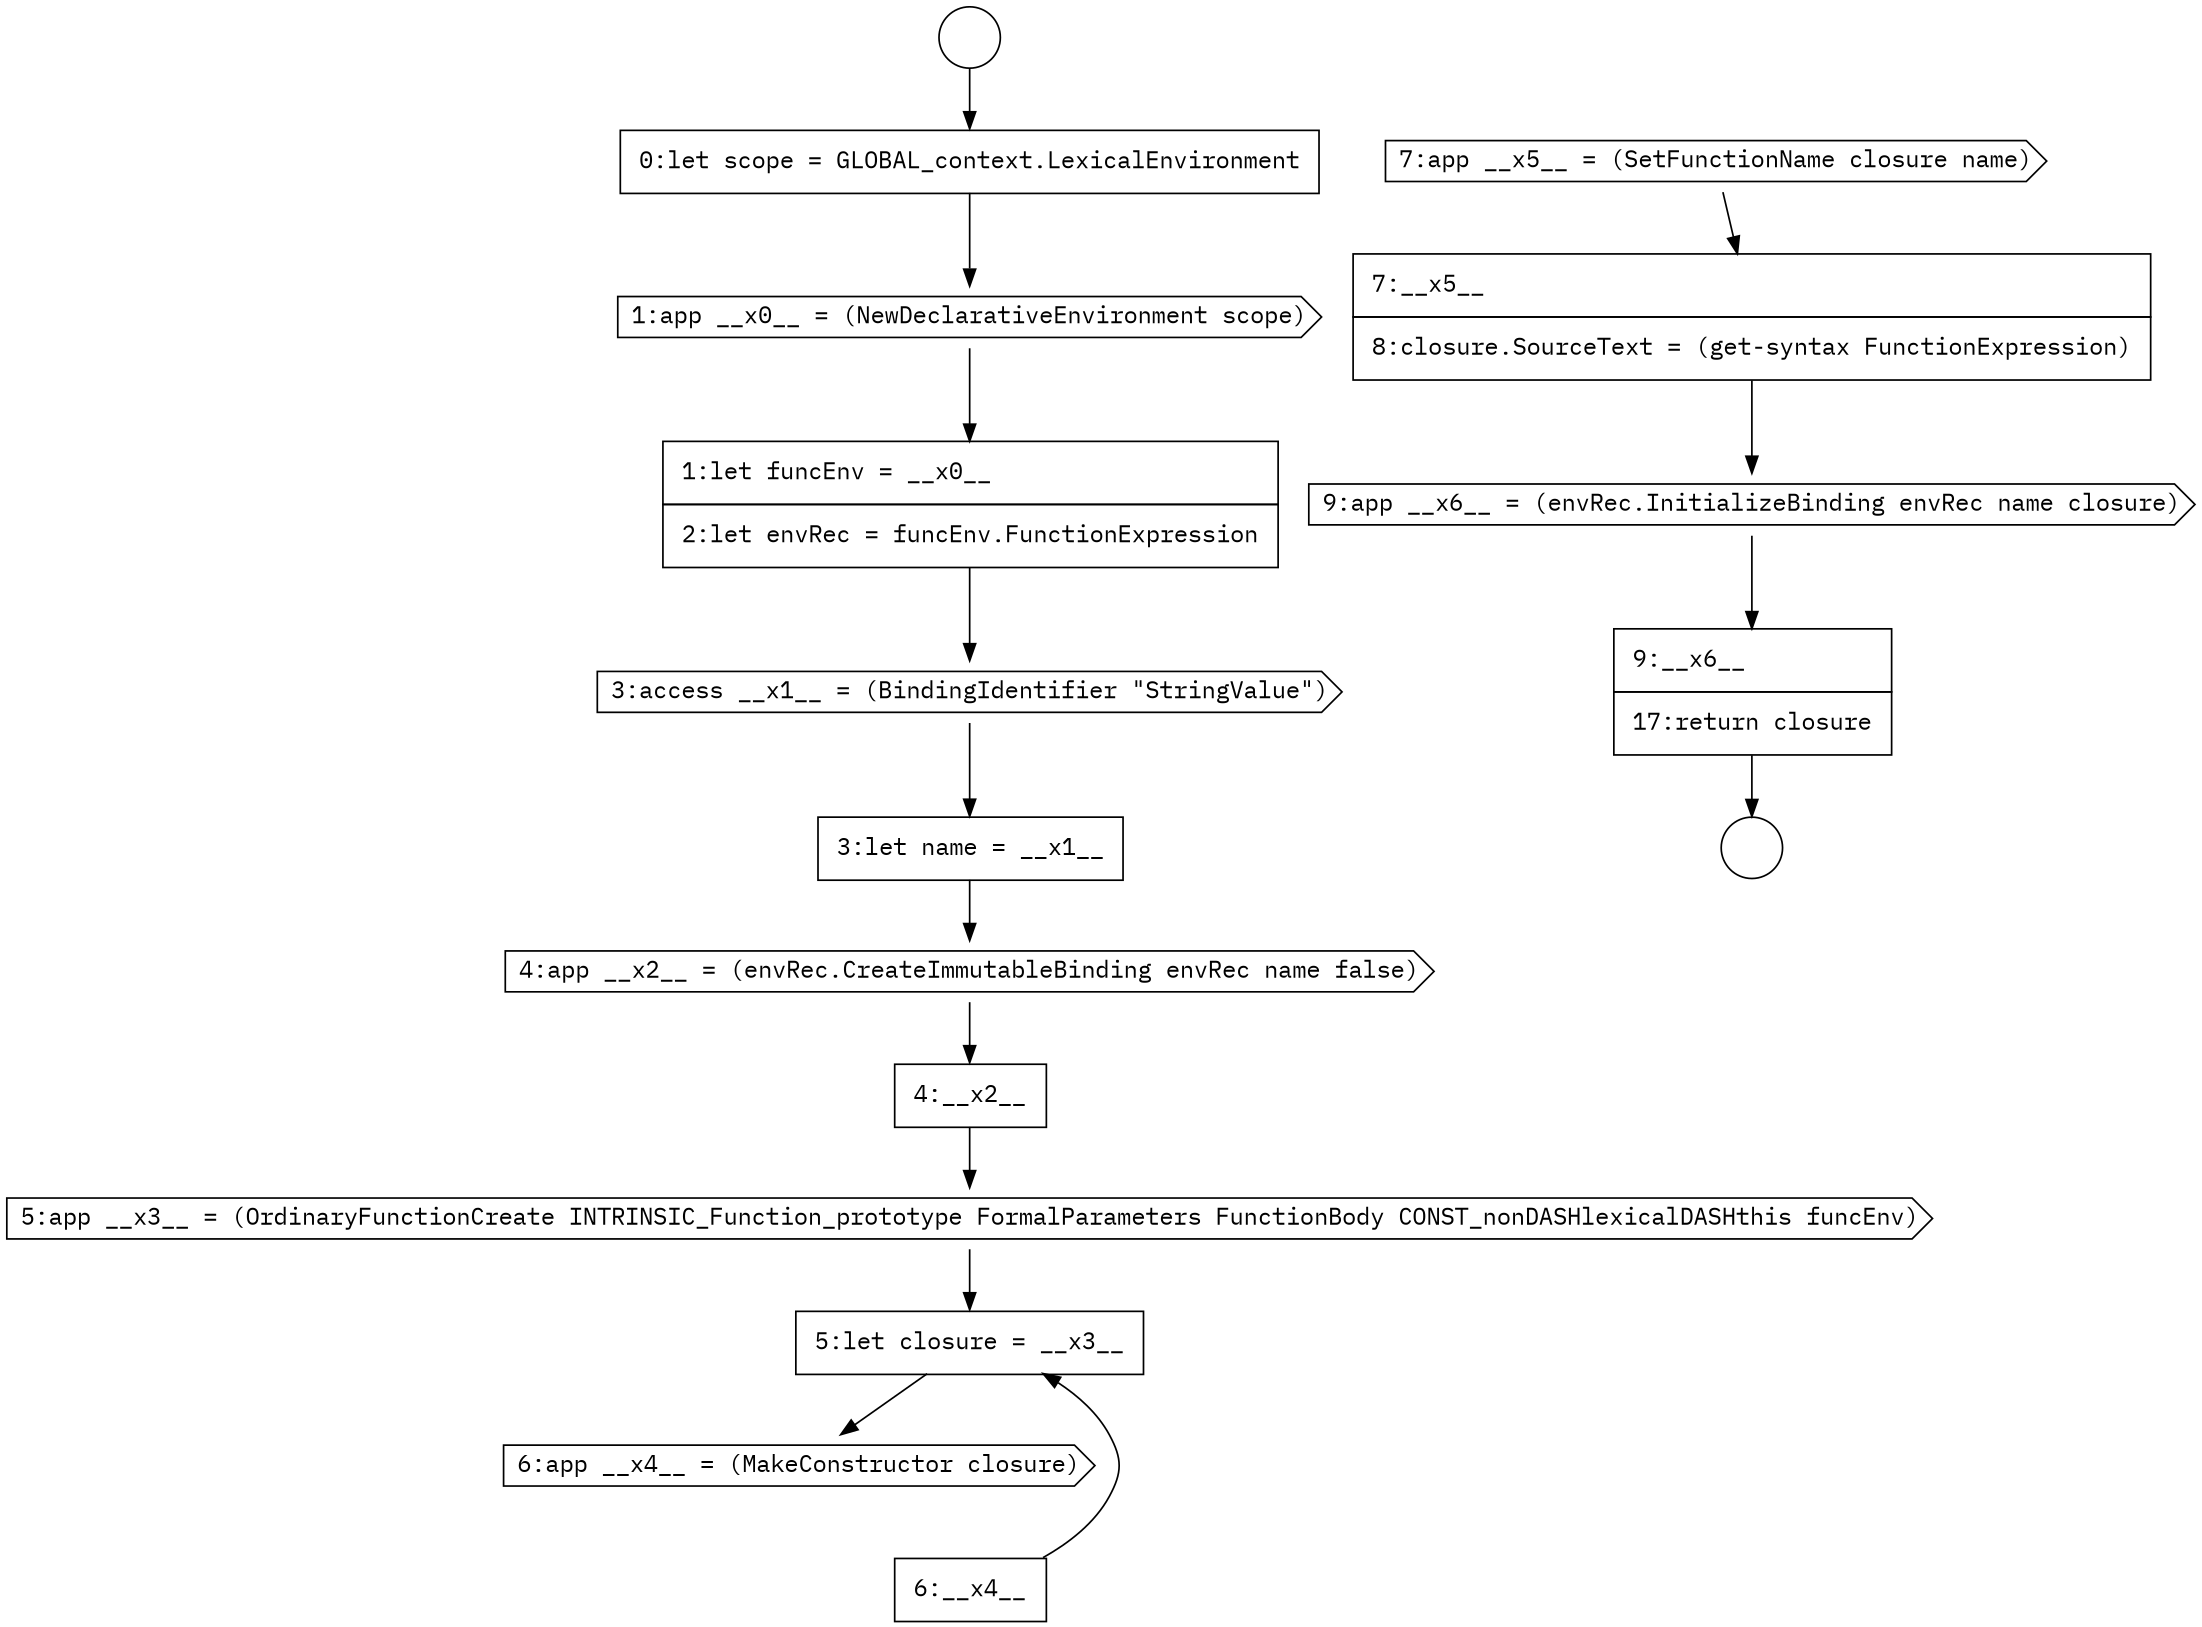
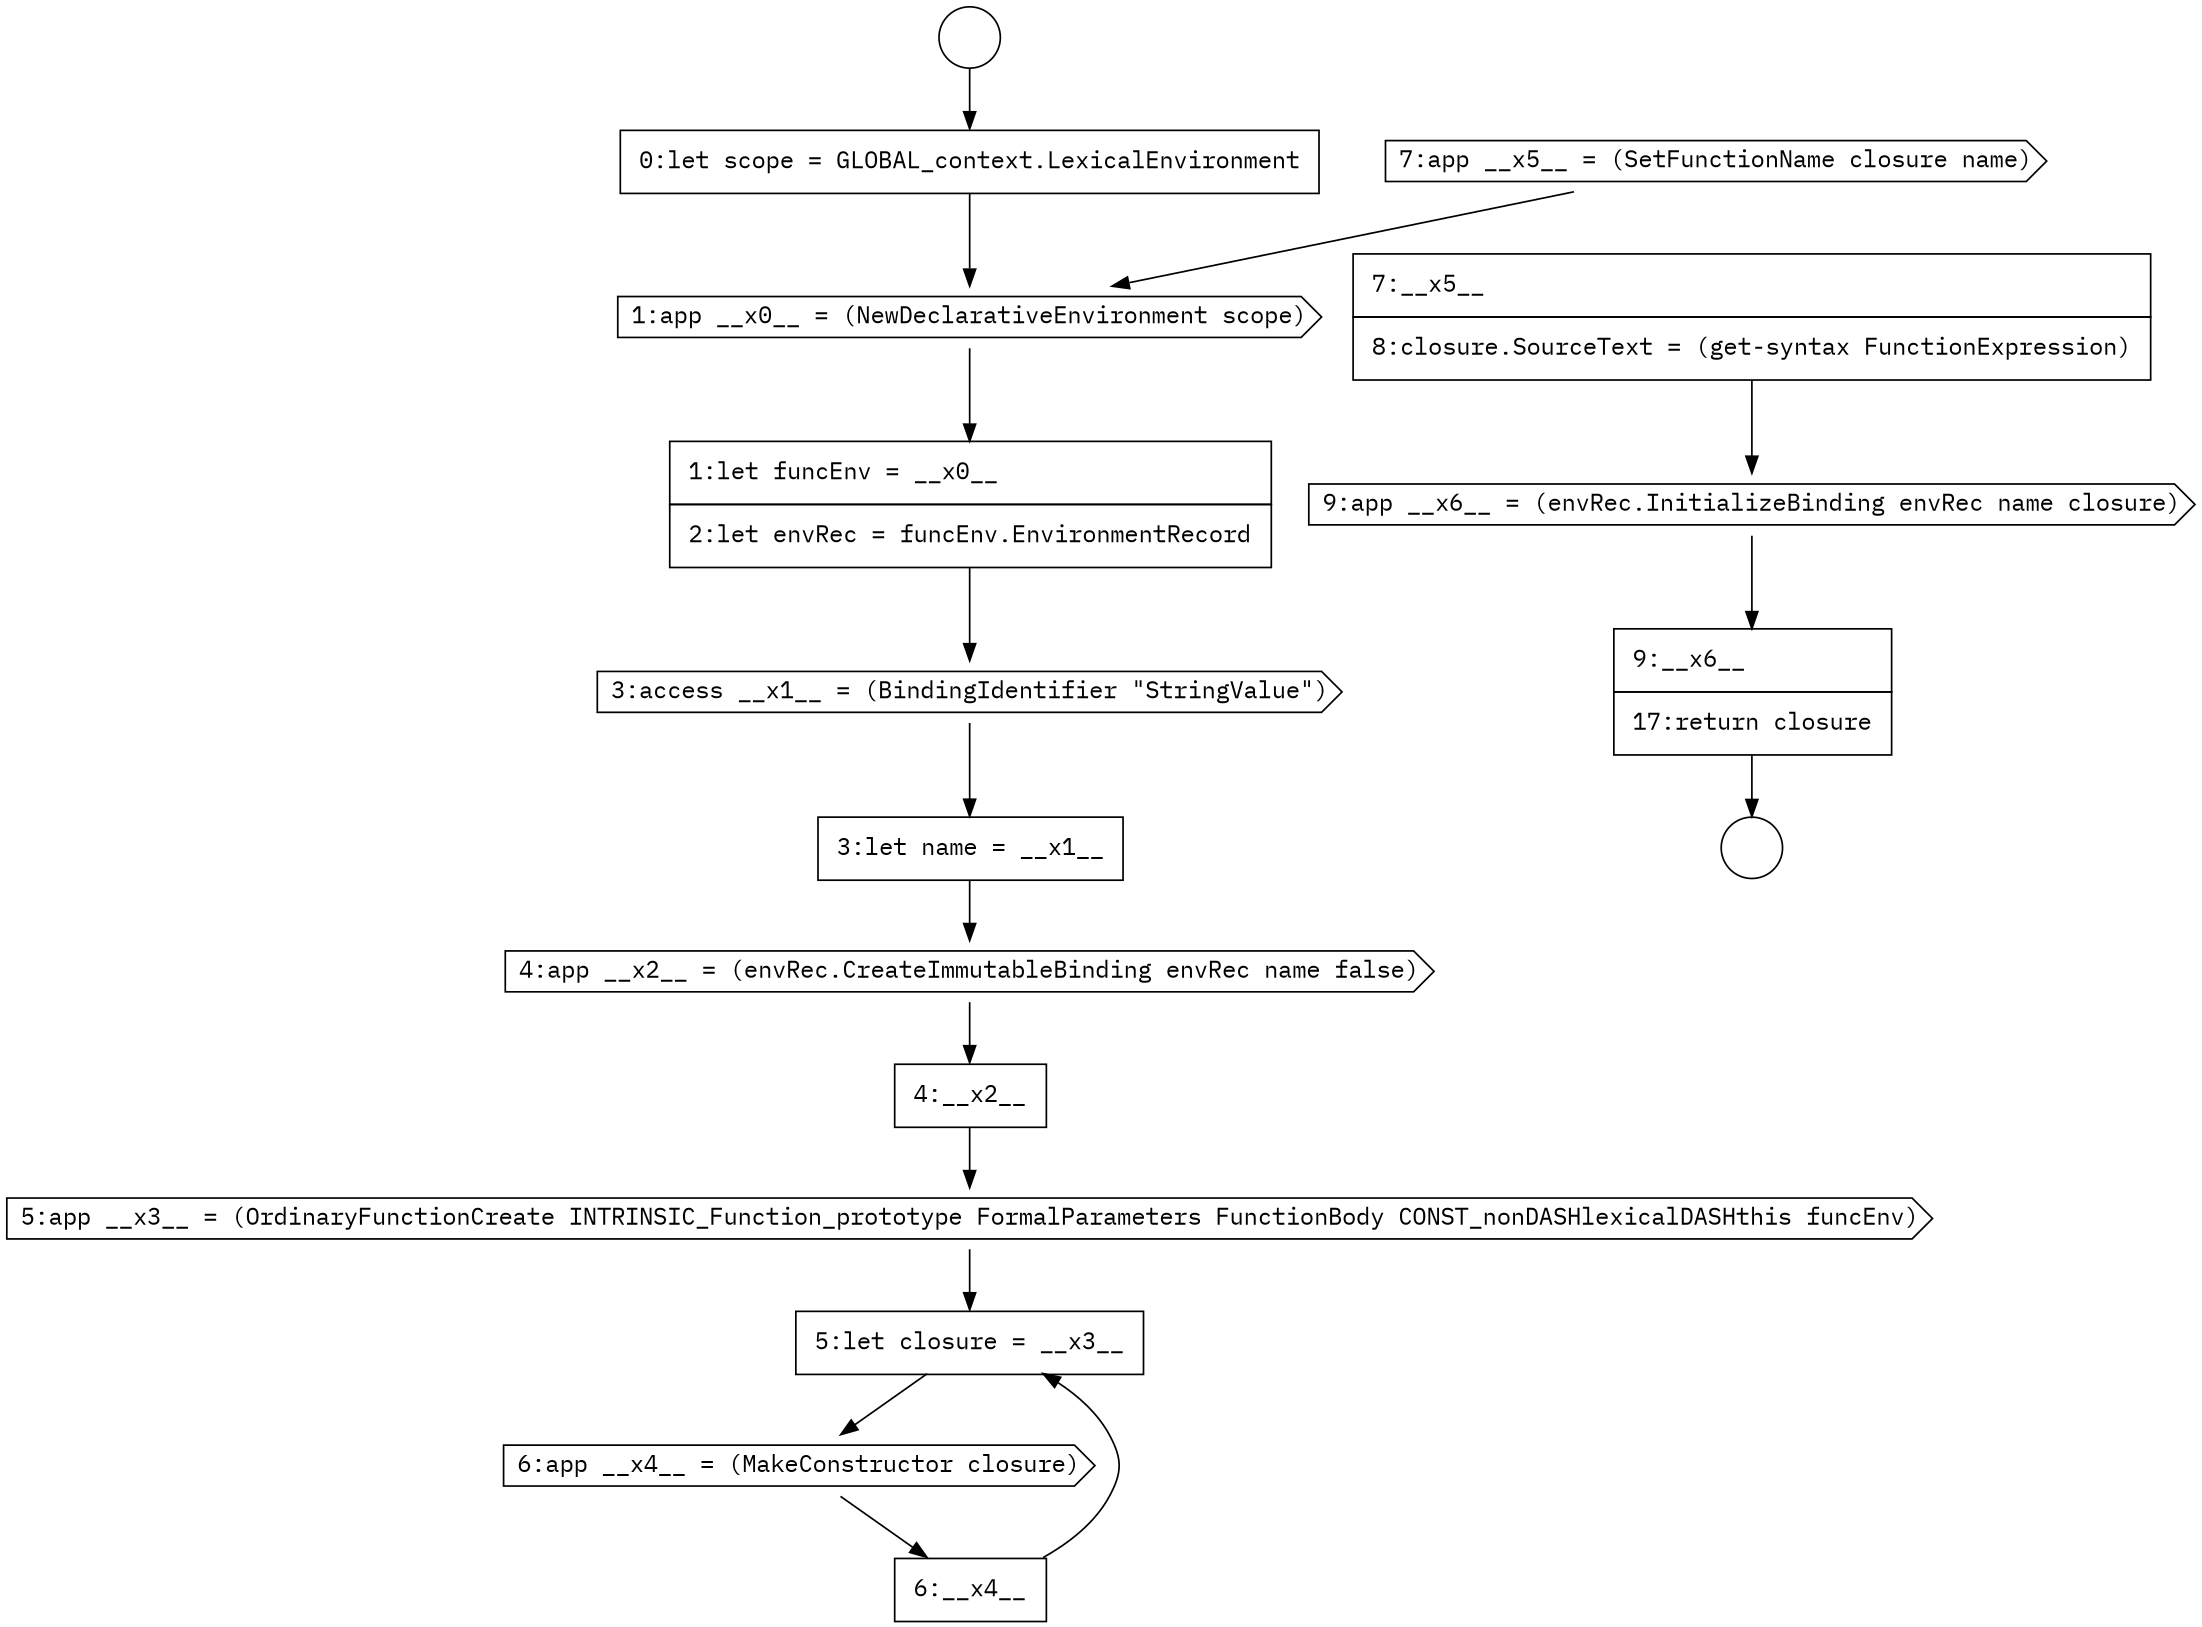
edge "7:app __x5__ = (SetFunctionName closure name)" -> "7:__x5__": now "7:app __x5__ = (SetFunctionName closure name)" -> "1:app __x0__ = (NewDeclarativeEnvironment scope)"
node "1:let funcEnv = __x0__": text "2:let envRec = funcEnv.FunctionExpression" -> "2:let envRec = funcEnv.EnvironmentRecord"
edge "6:app __x4__ = (MakeConstructor closure)" -> "6:__x4__": added
